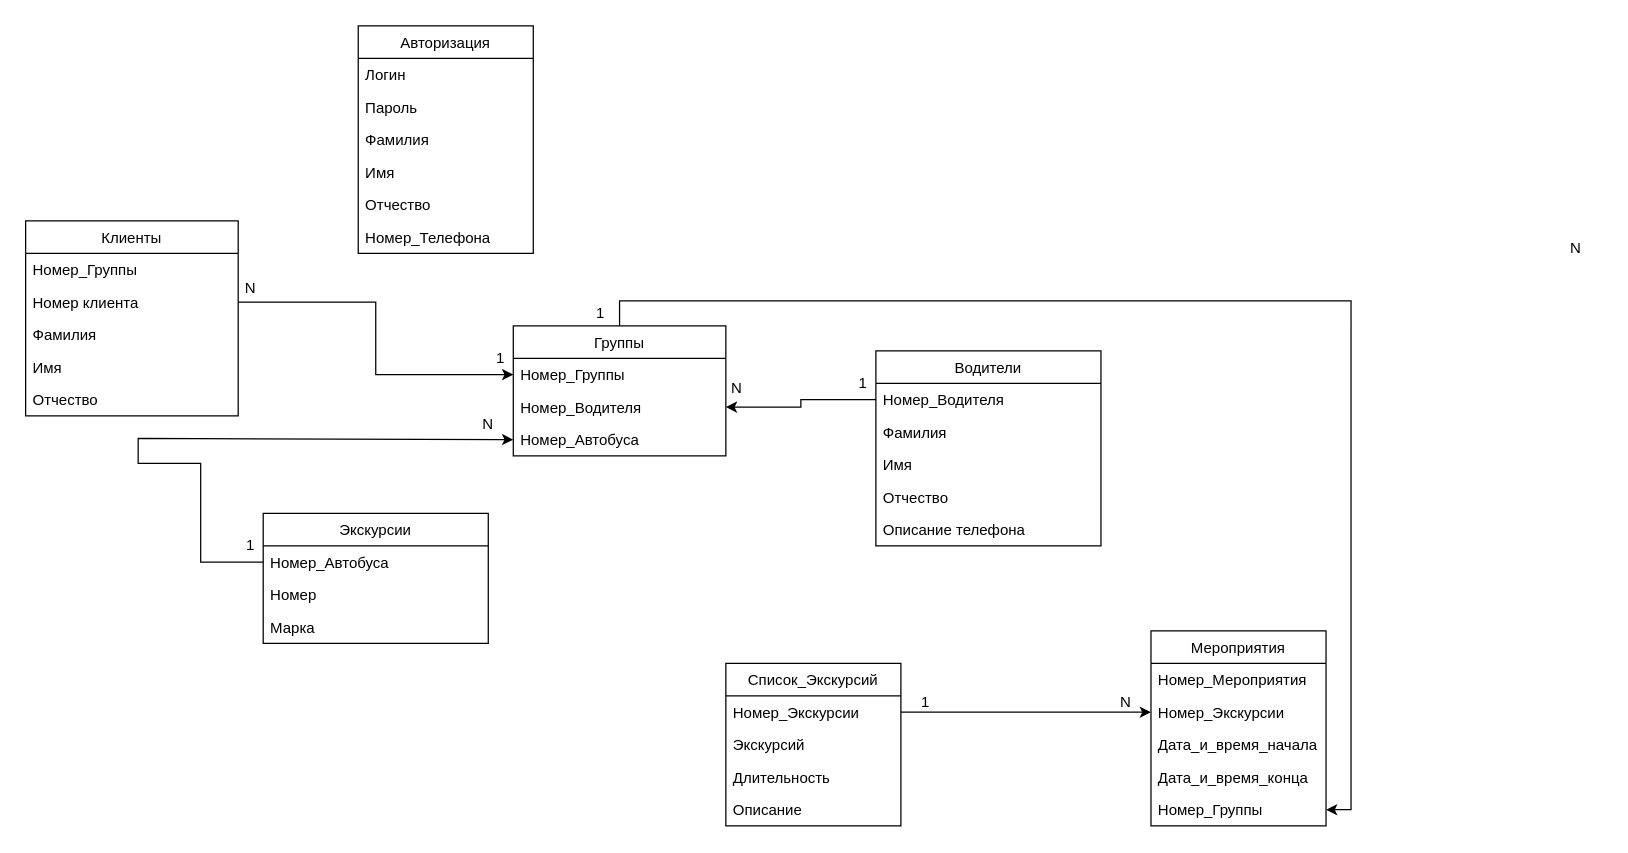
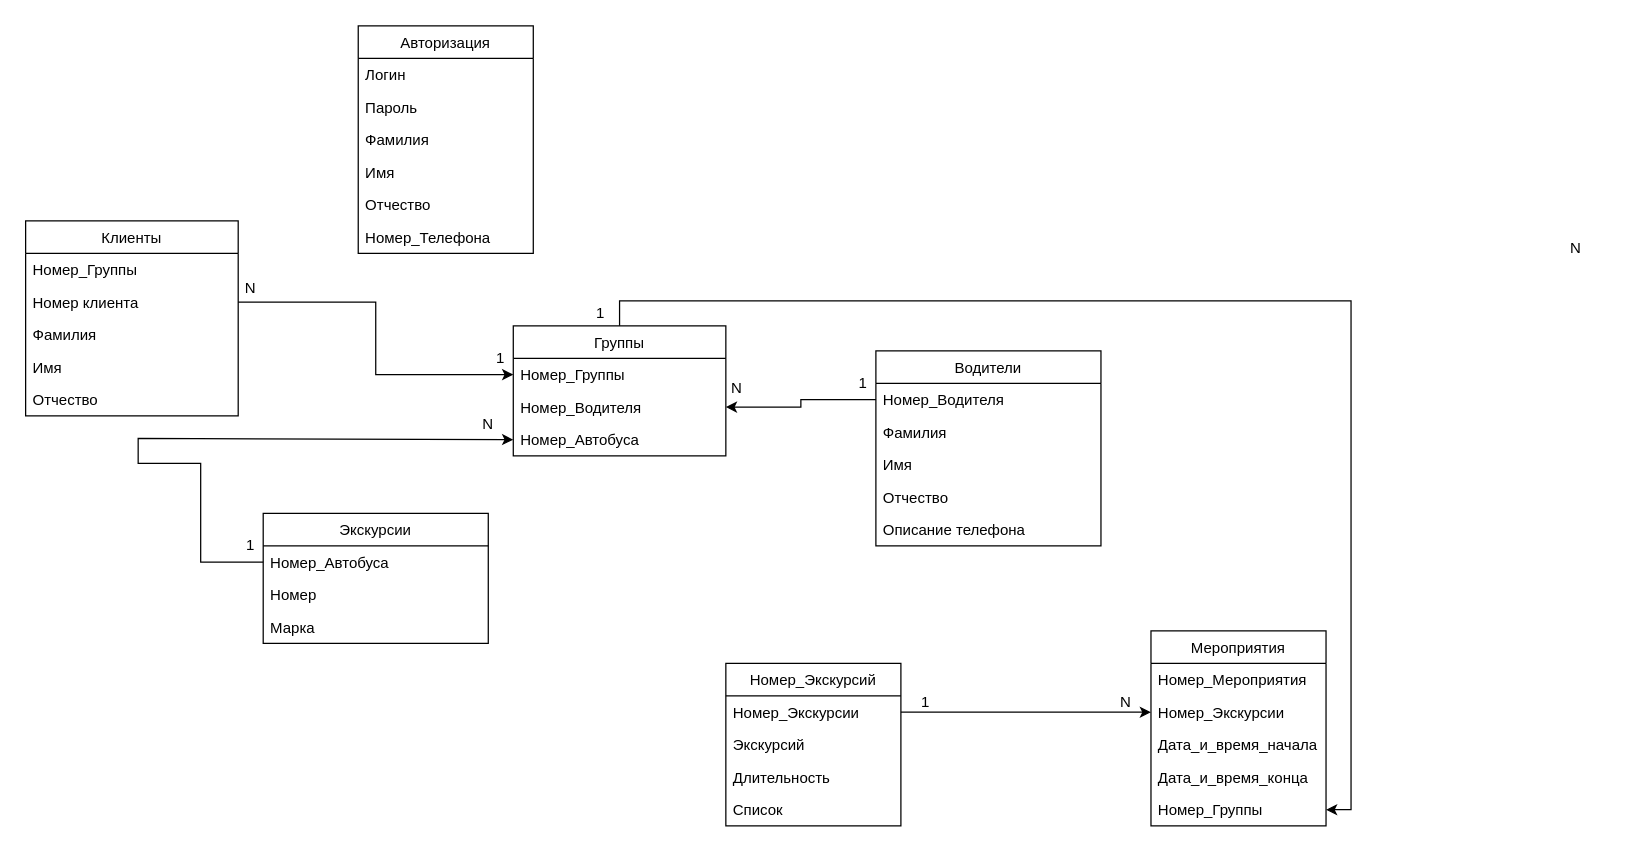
node "Список_Экскурсий": label "Список_Экскурсий" -> "Номер_Экскурсий"
node "Описание": label "Описание" -> "Список"
